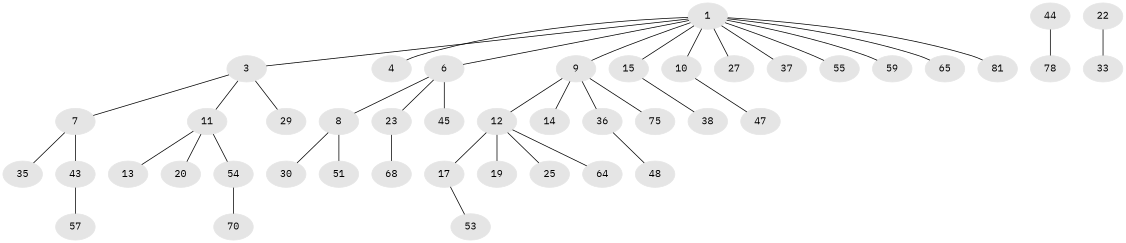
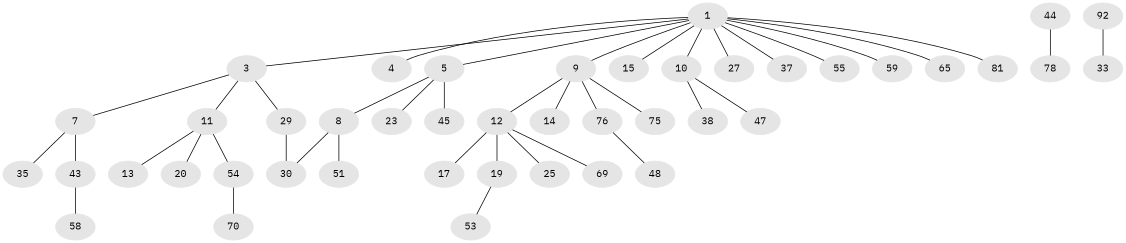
node "22": label "22" -> "92"
node "6": label "6" -> "5"
edge "15" -- "38": now "10" -- "38"
node "36": label "36" -> "76"
edge "29" -- "30": added
node "68": removed
node "64": label "64" -> "69"
edge "17" -- "53": now "19" -- "53"
node "57": label "57" -> "58"
